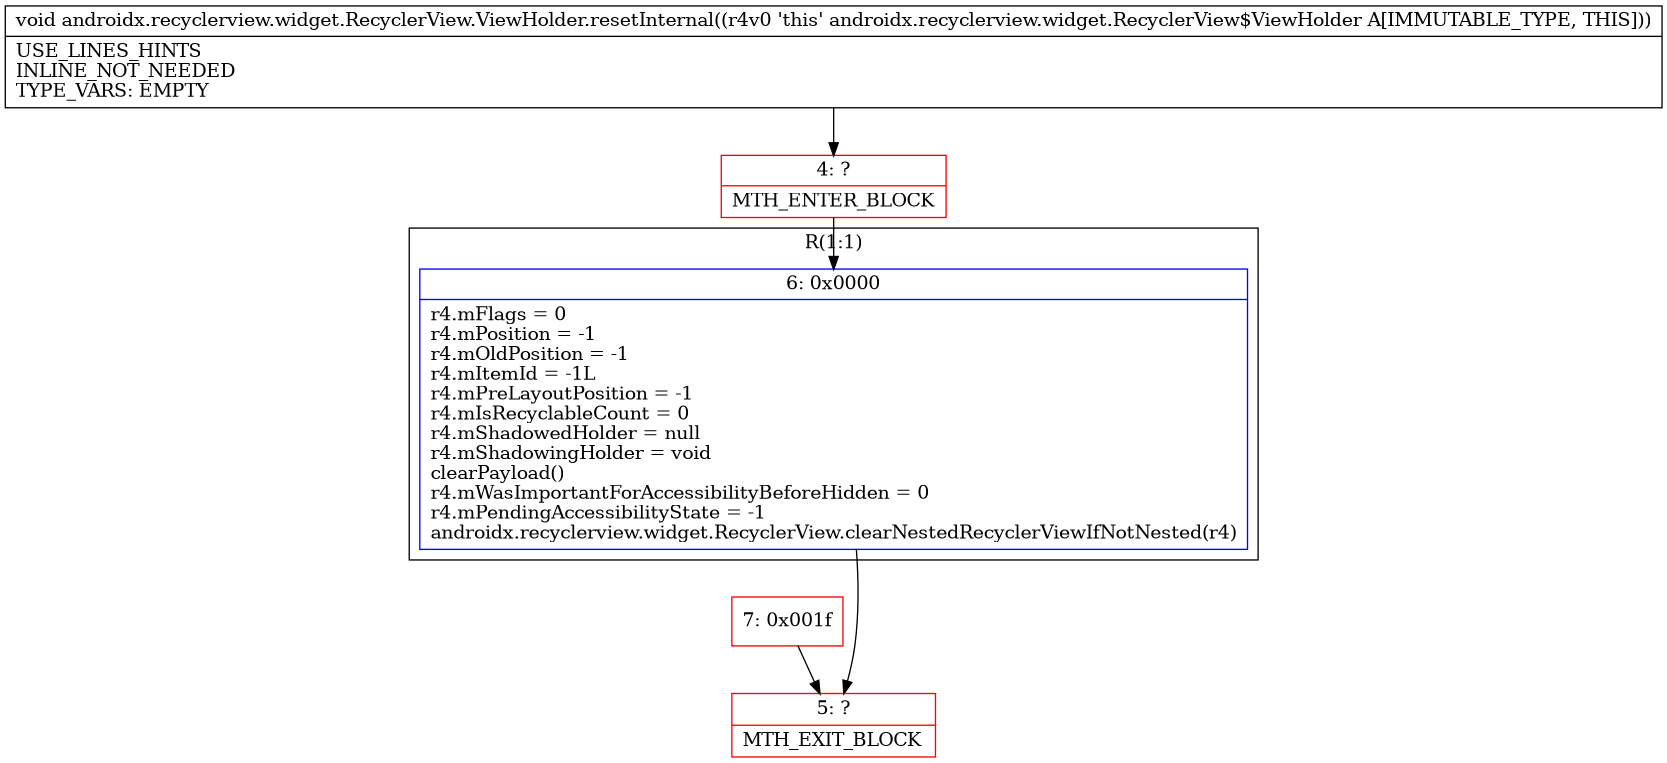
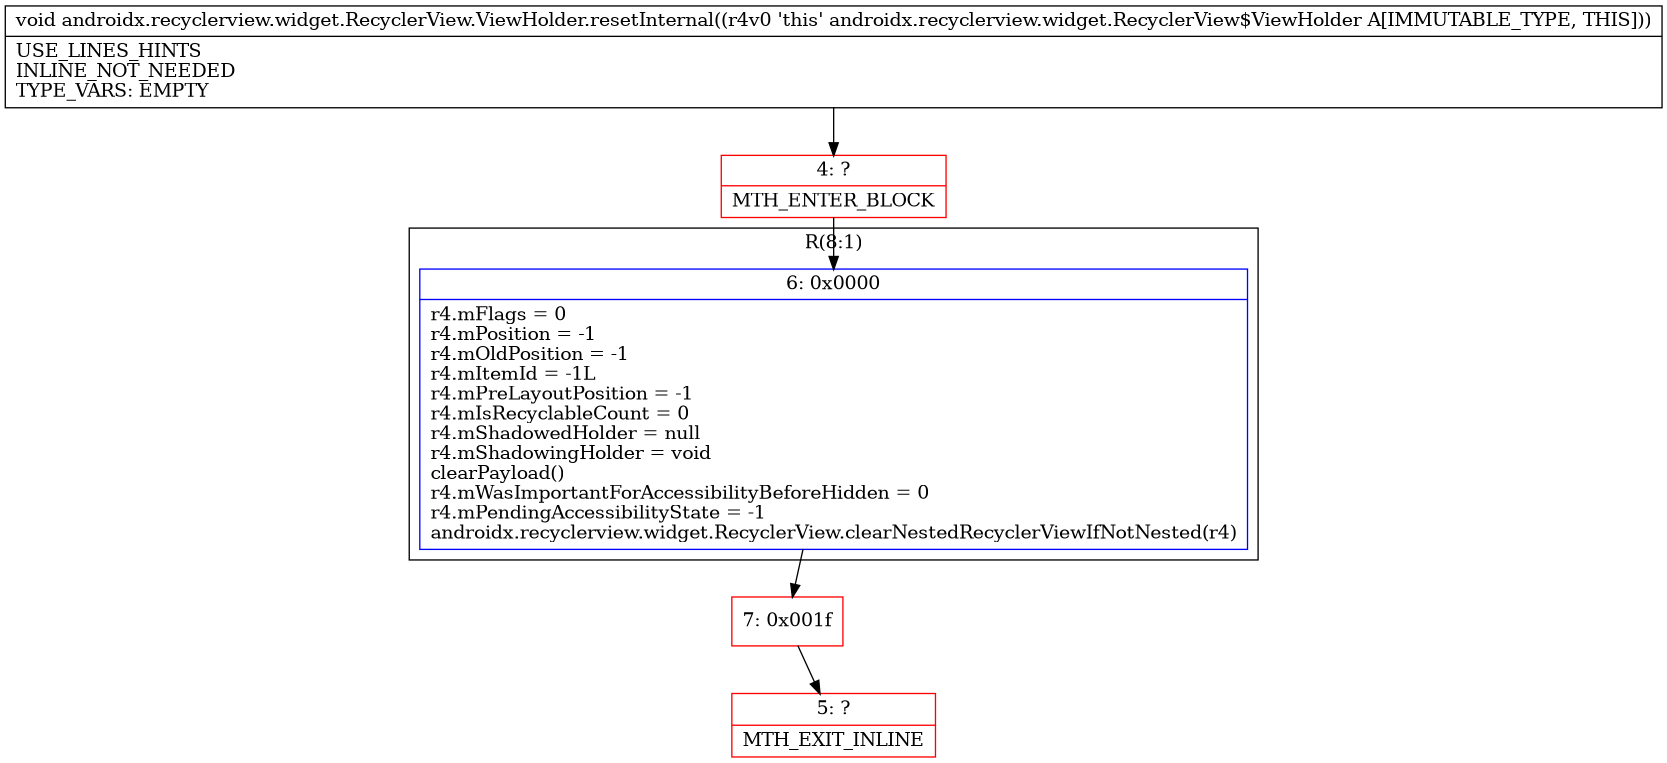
cluster "R(1:1)": label "R(1:1)" -> "R(8:1)"
edge "6: 0x0000" -> "5: ?": now "6: 0x0000" -> "7: 0x001f"
node "5: ?": text "MTH_EXIT_BLOCK" -> "MTH_EXIT_INLINE"
